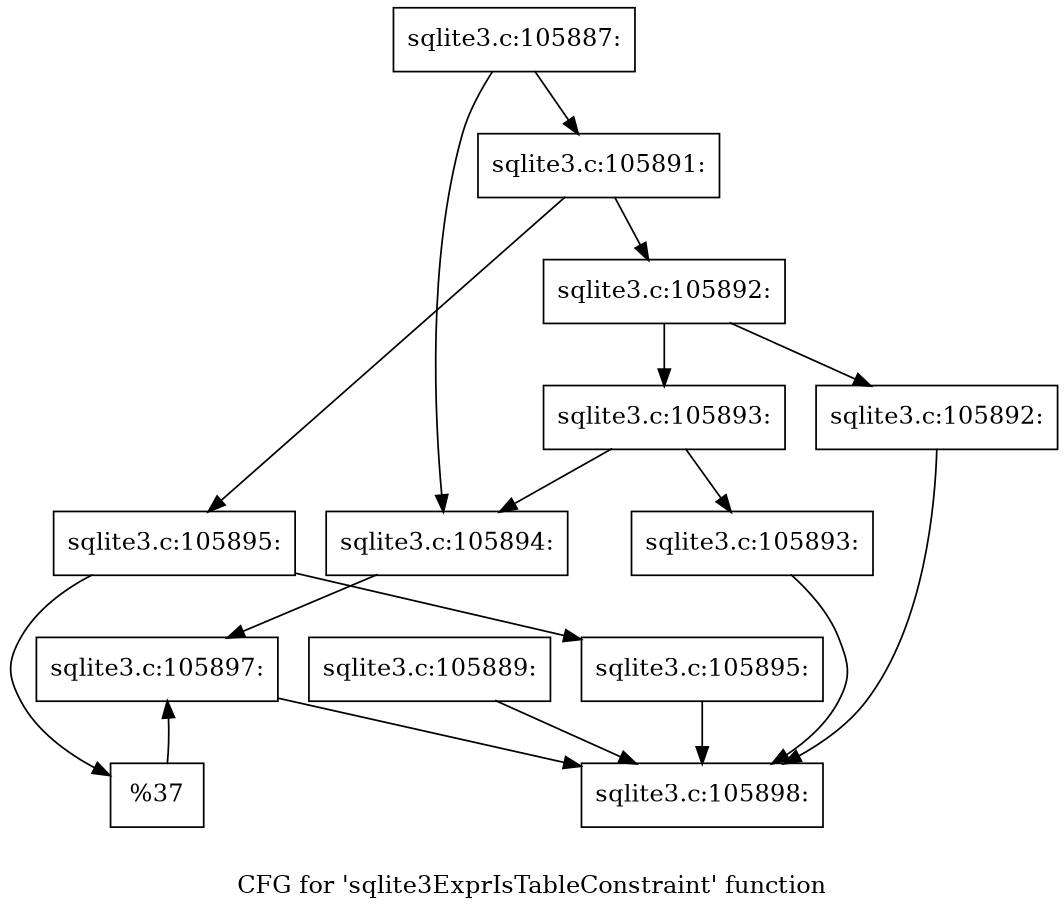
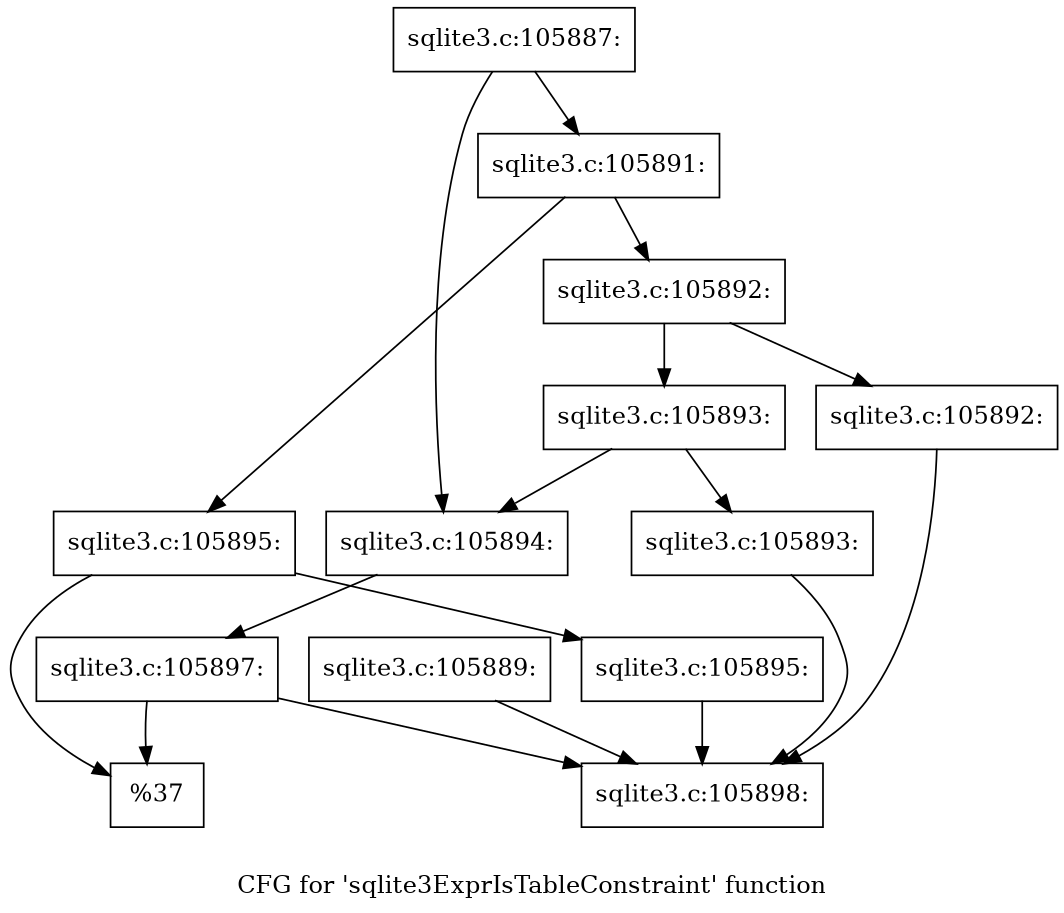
edge "%37" -> "sqlite3.c:105897:": reversed
